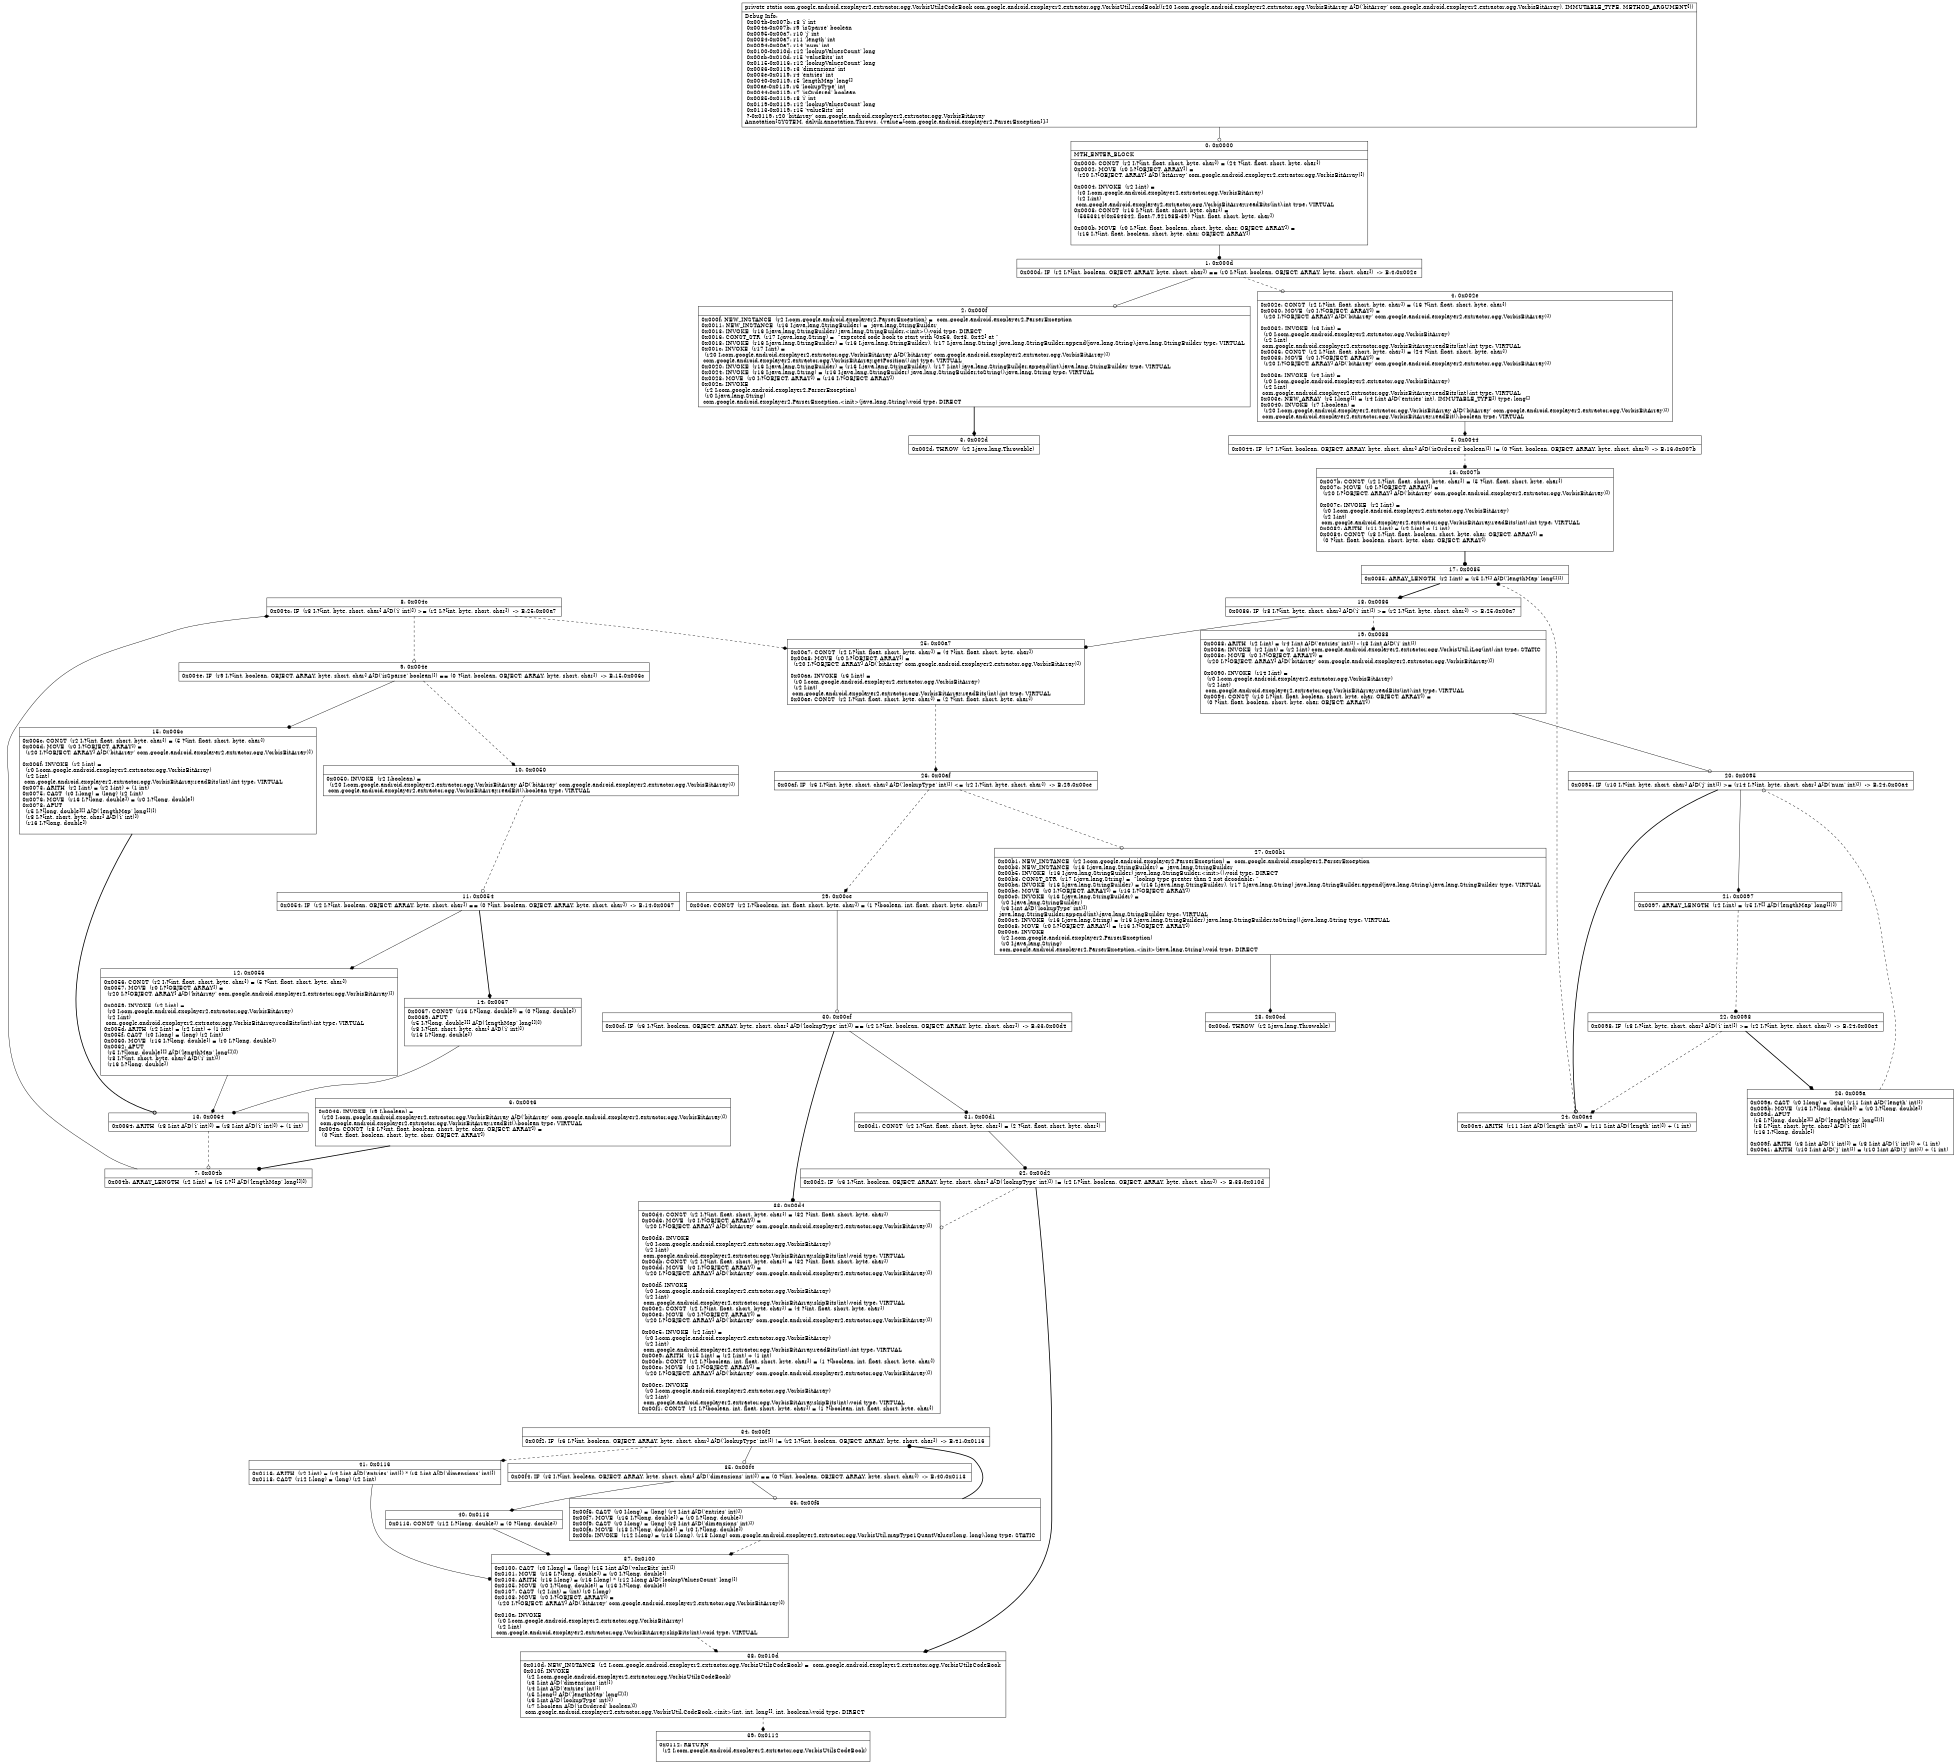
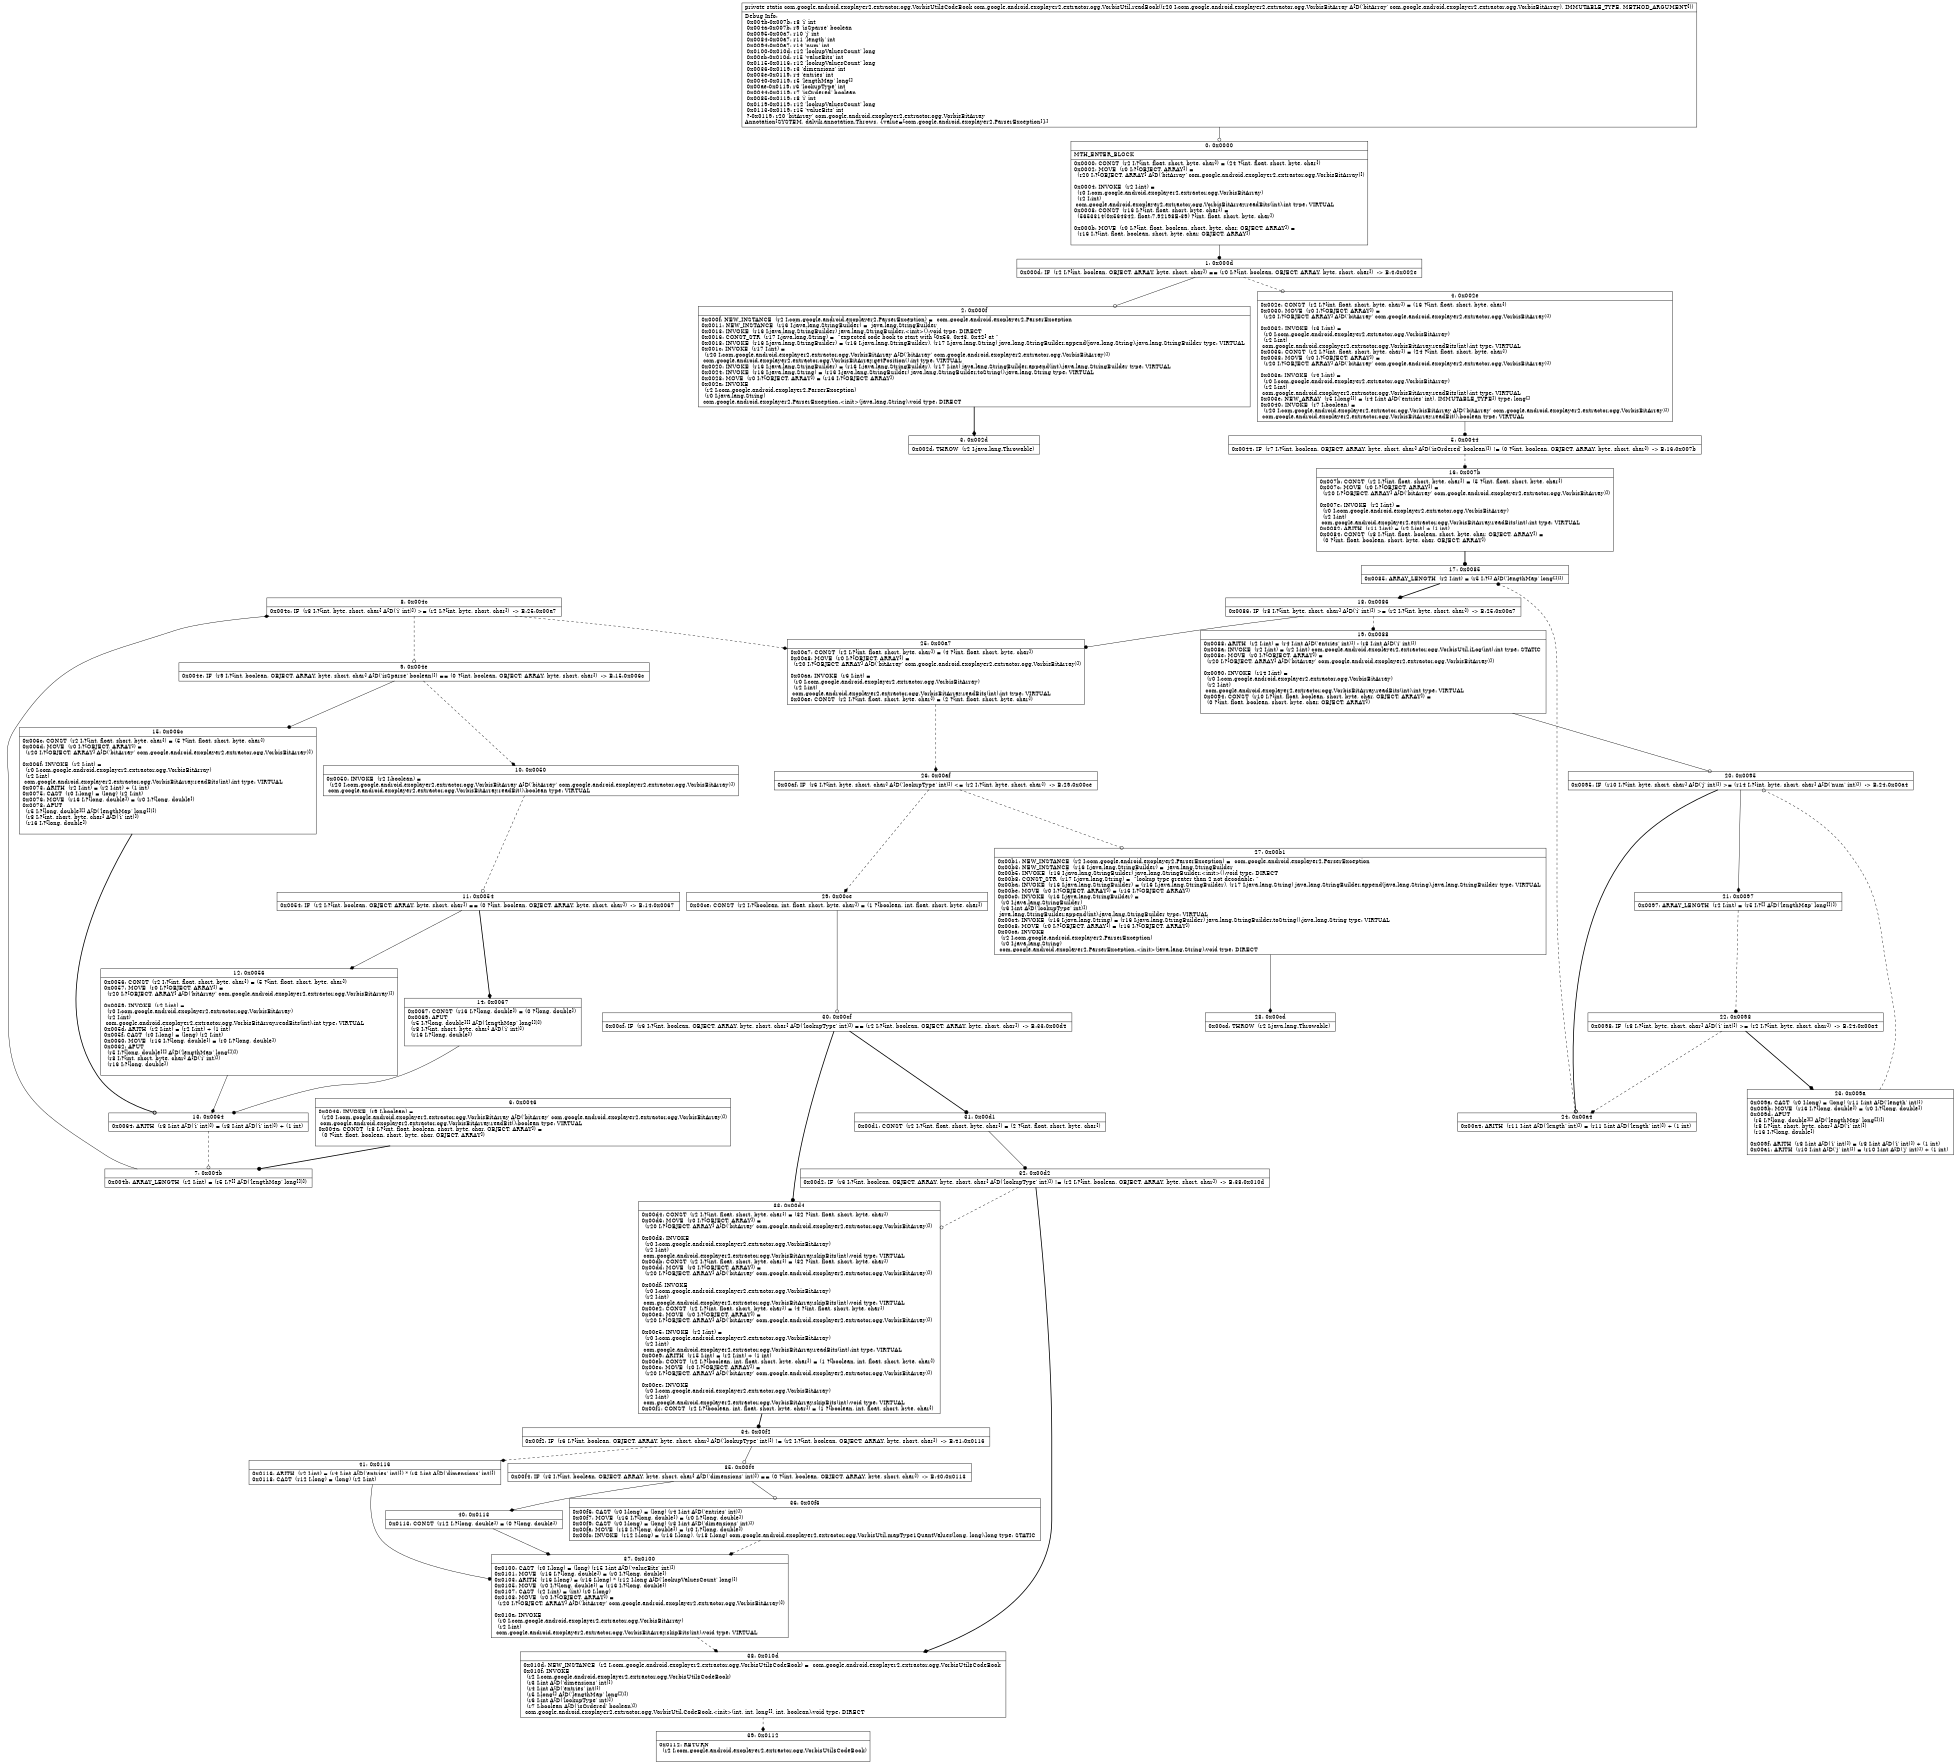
edge "4: 0x002e" -> "5: 0x0044": arrowhead diamond -> dot
edge "30: 0x00cf" -> "31: 0x00d1": style solid -> bold
edge "36: 0x00f6" -> "34: 0x00f2": now "33: 0x00d4" -> "34: 0x00f2"
